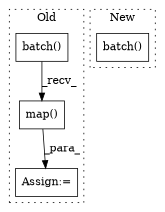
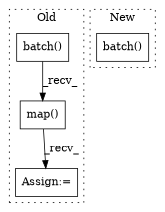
edge "map()" -> "Assign:=": label "_para_" -> "_recv_"
